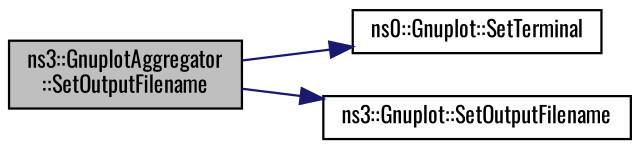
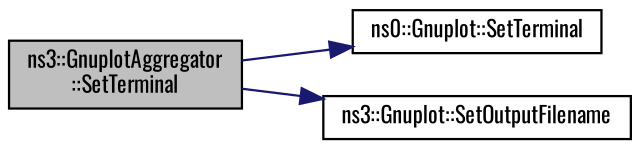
node "ns3::GnuplotAggregator ::SetOutputFilename": label "ns3::GnuplotAggregator ::SetOutputFilename" -> "ns3::GnuplotAggregator ::SetTerminal"
